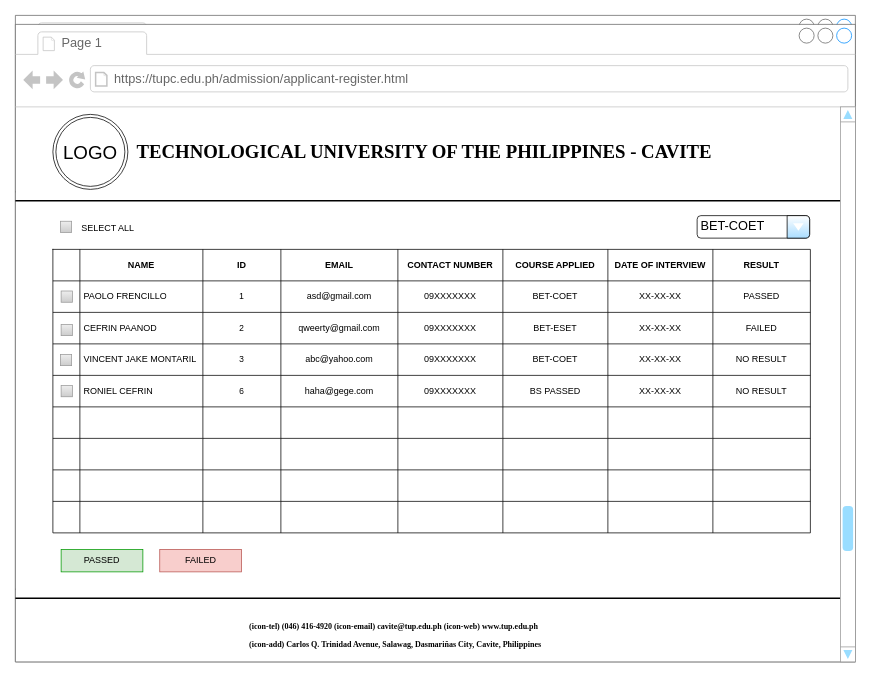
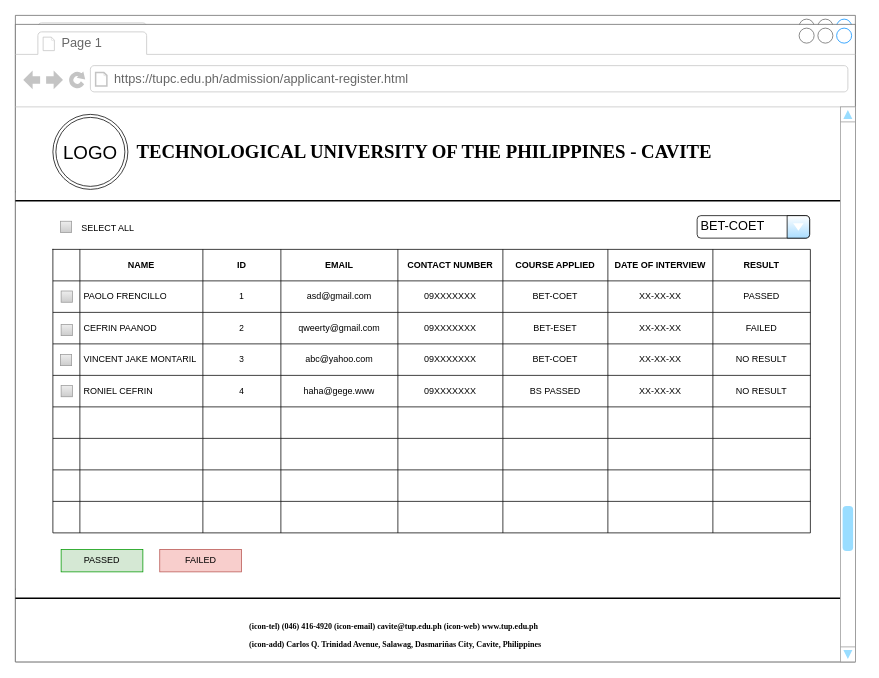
node "6": label "6" -> "4"
node "haha@gege.com": label "haha@gege.com" -> "haha@gege.www"
